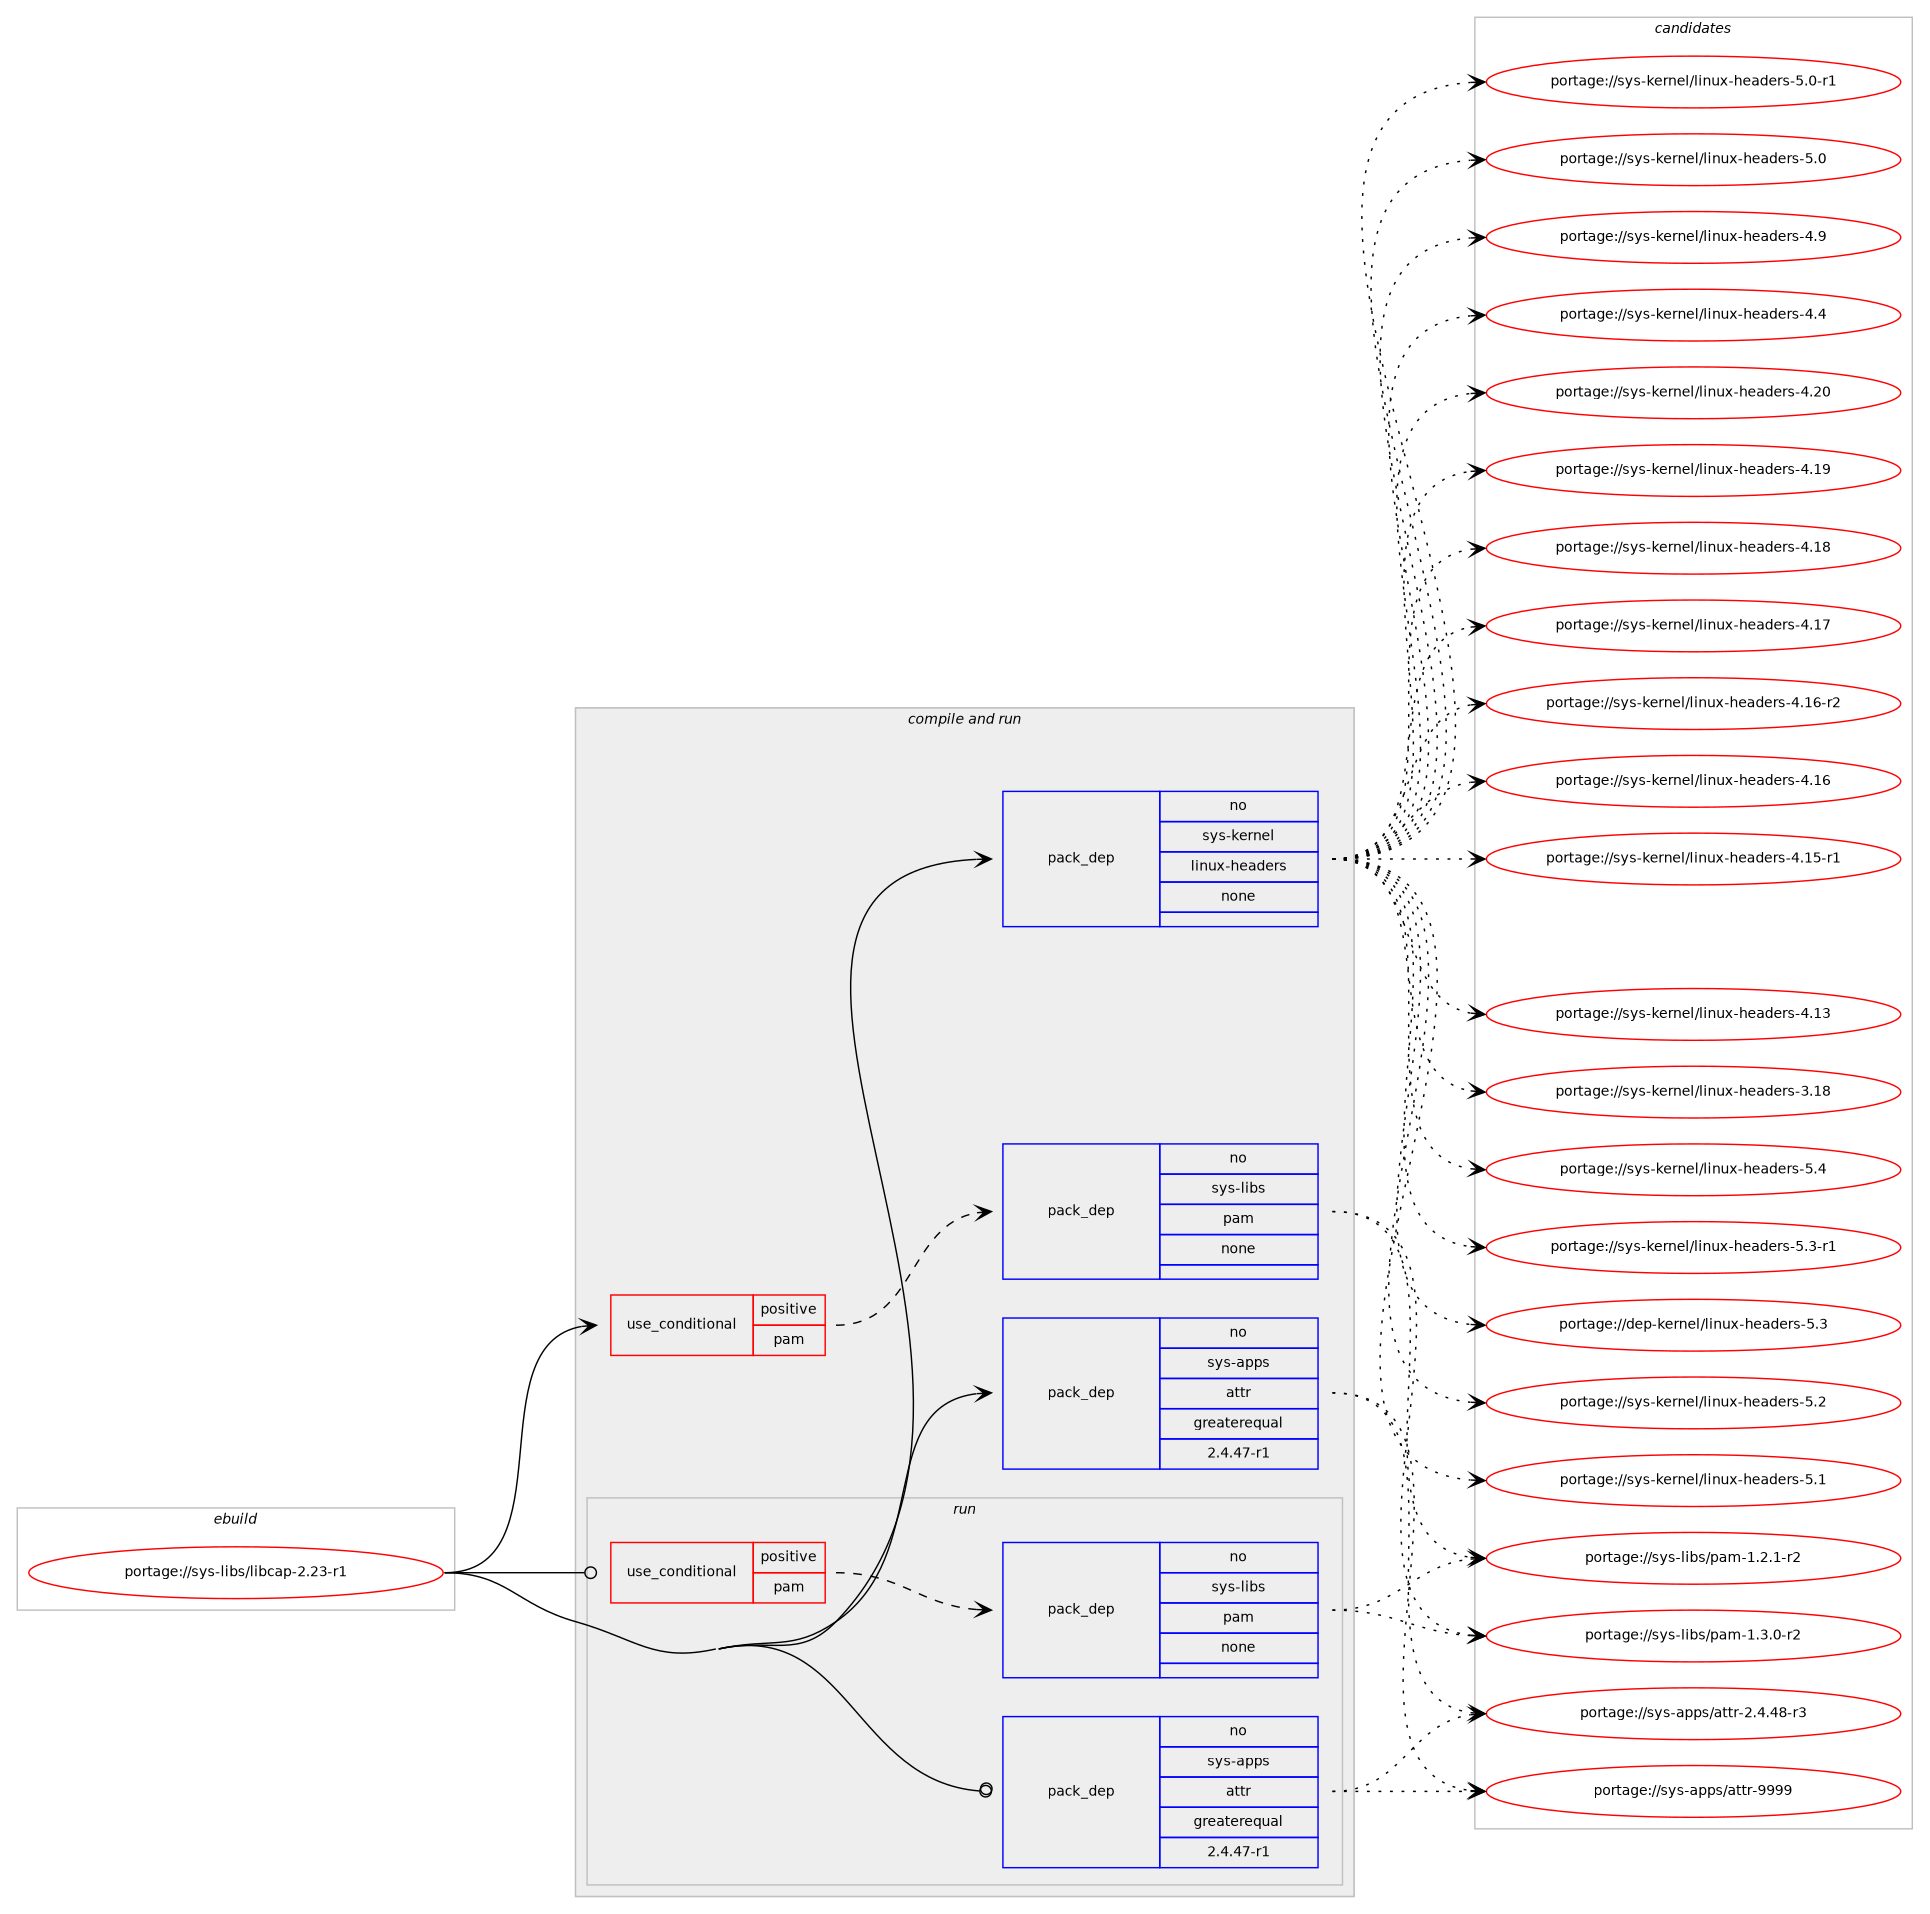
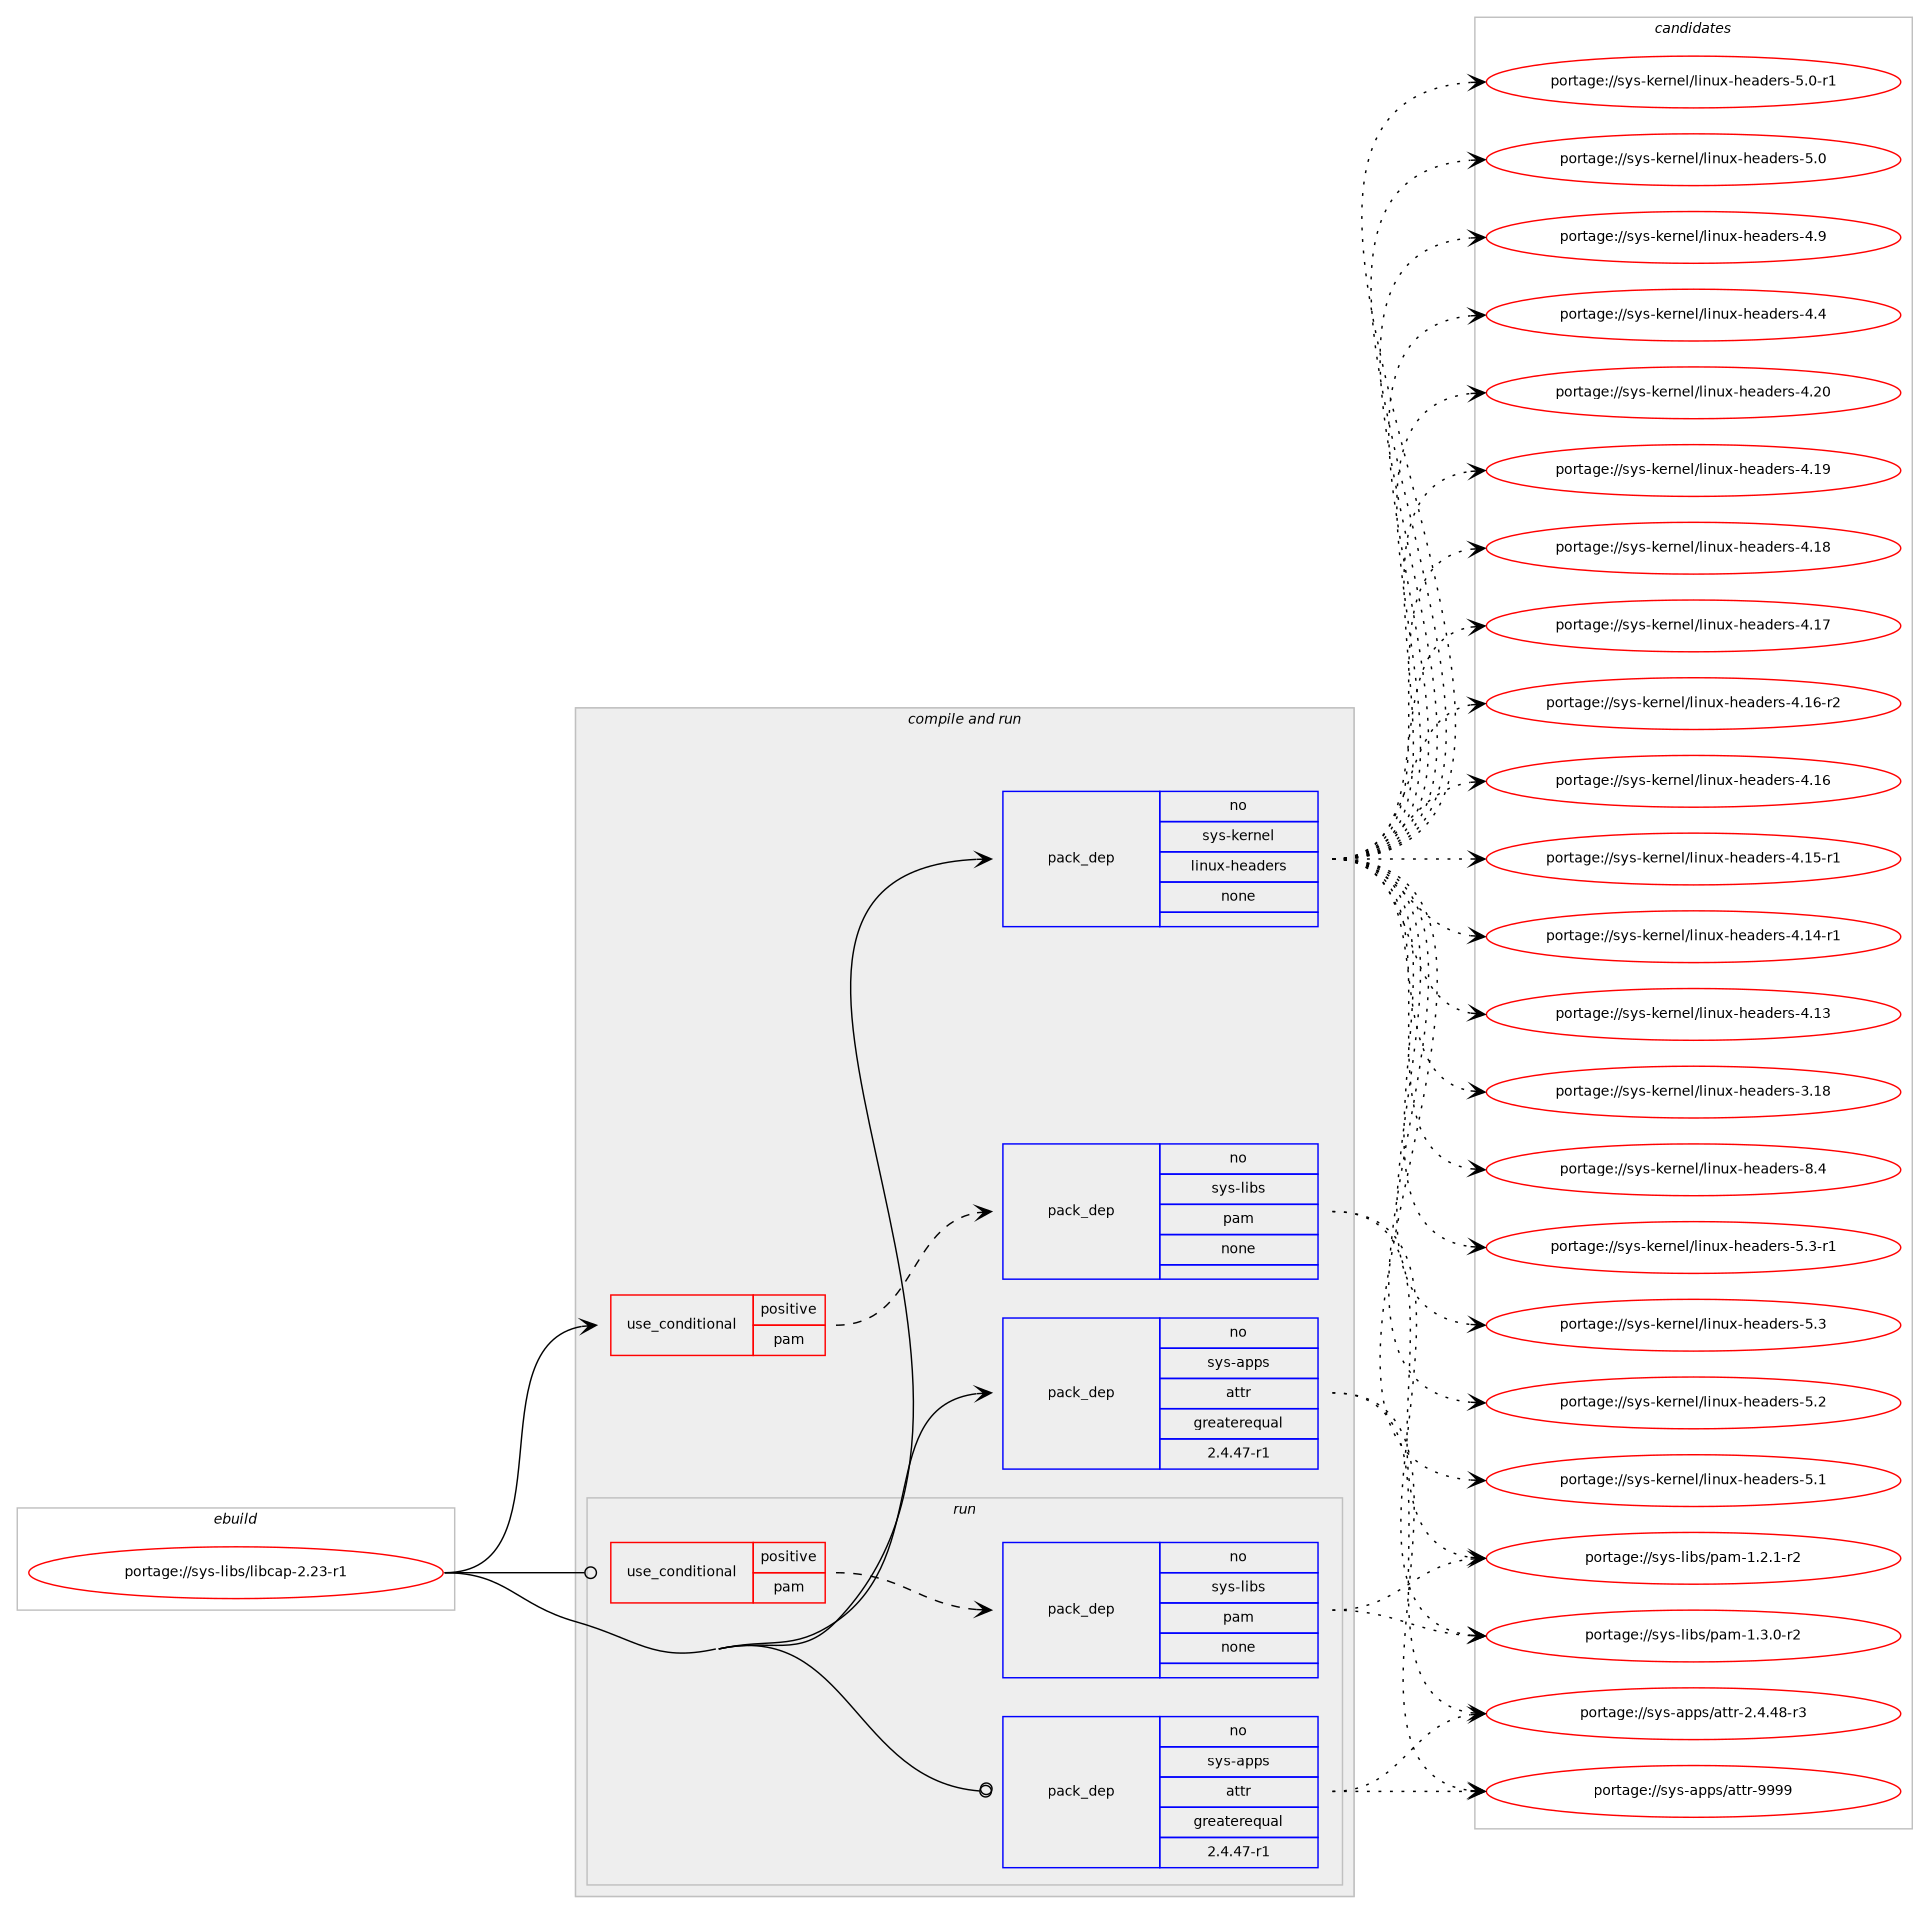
node "portage://sys-kernel/linux-headers-4.14-r1": added
node "portage://sys-kernel/linux-headers-5.4": label "portage://sys-kernel/linux-headers-5.4" -> "portage://sys-kernel/linux-headers-8.4"
node "portage://dep-kernel/linux-headers-5.3": label "portage://dep-kernel/linux-headers-5.3" -> "portage://sys-kernel/linux-headers-5.3"
